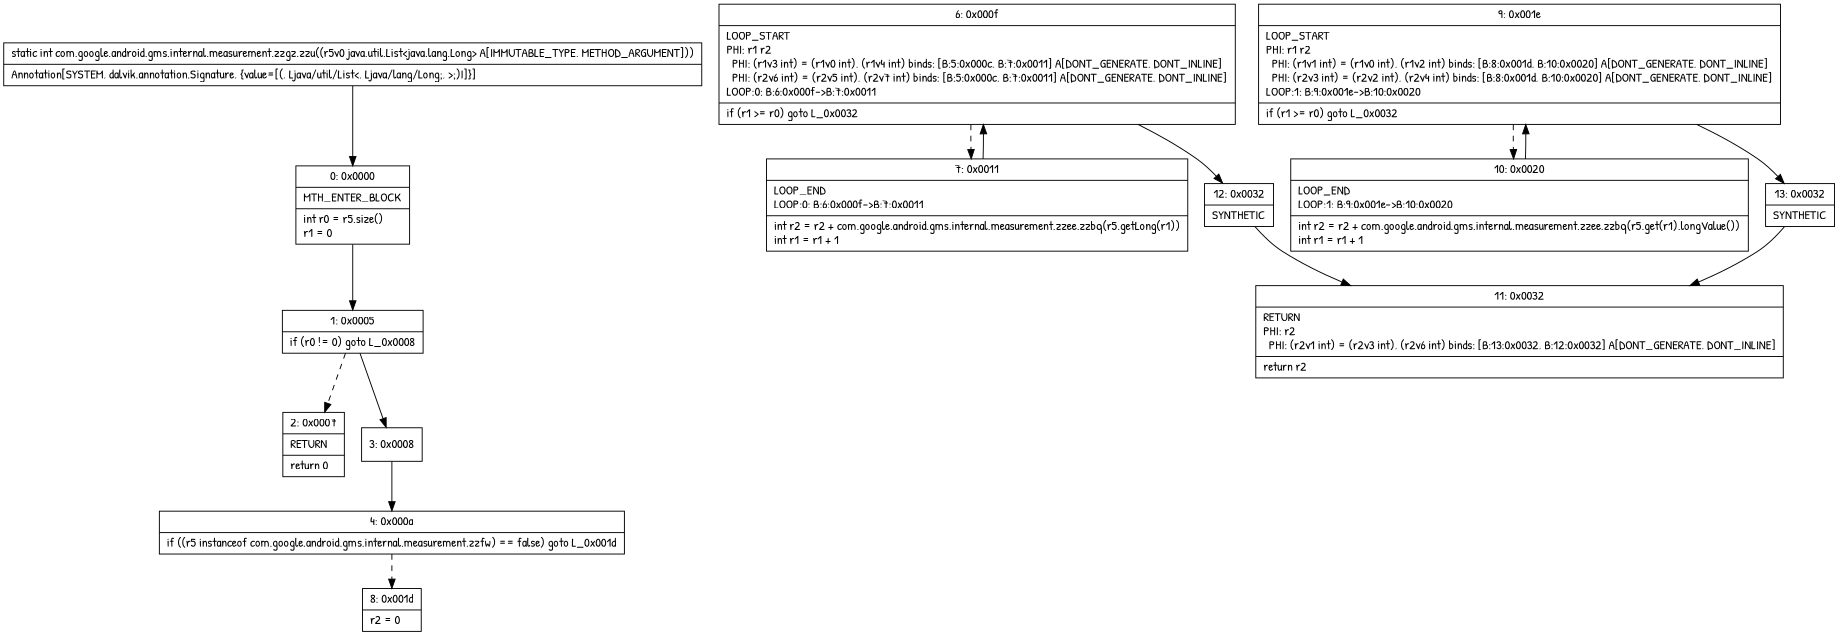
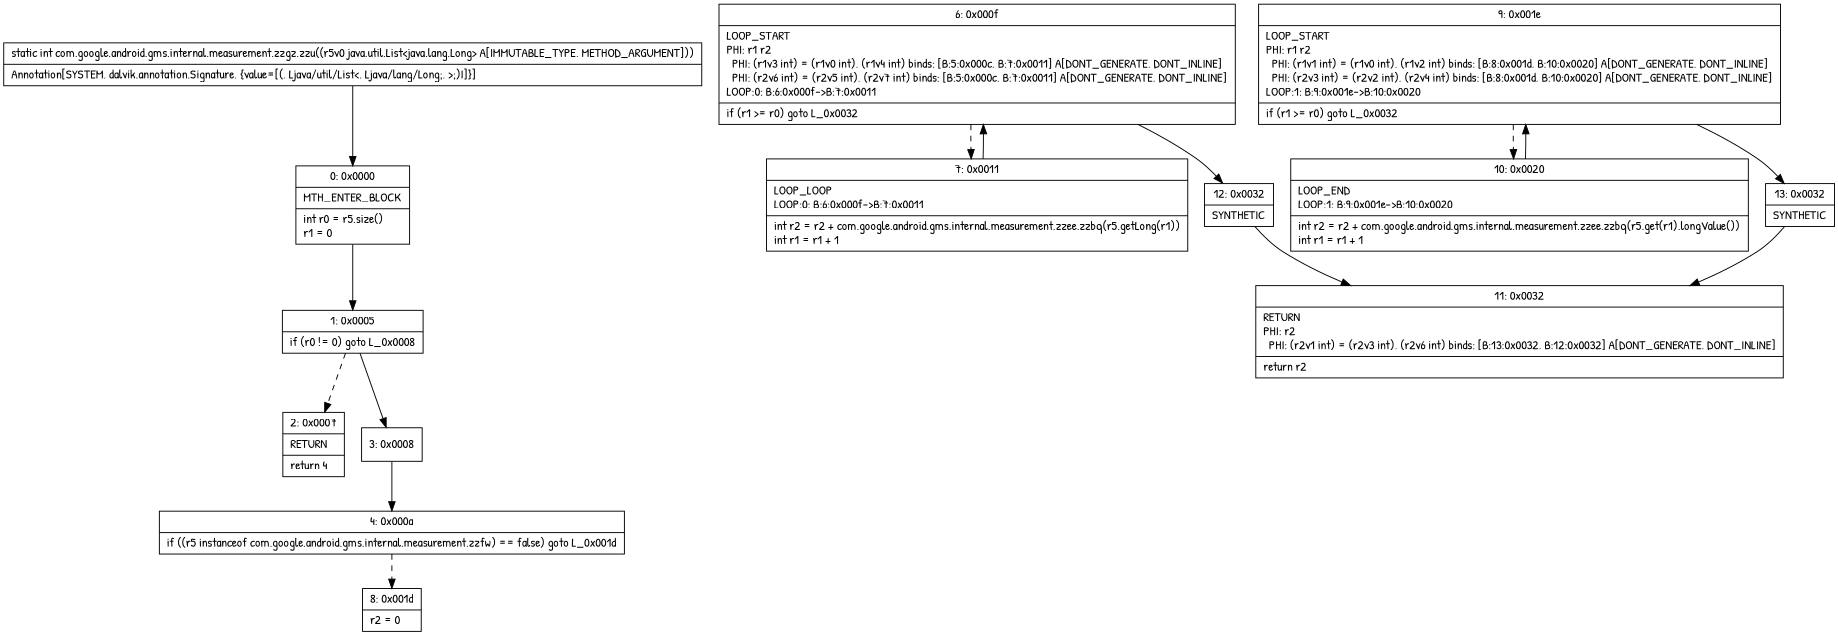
node "7: 0x0011": text "LOOP_END" -> "LOOP_LOOP"
node "2: 0x0007": text "return 0" -> "return 4"
